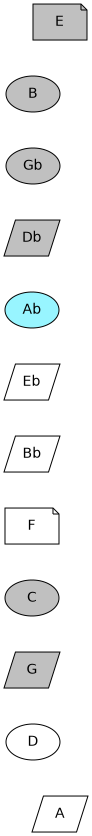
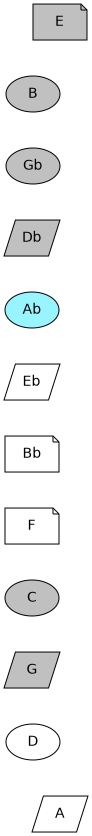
node "Bb": shape parallelogram -> note
